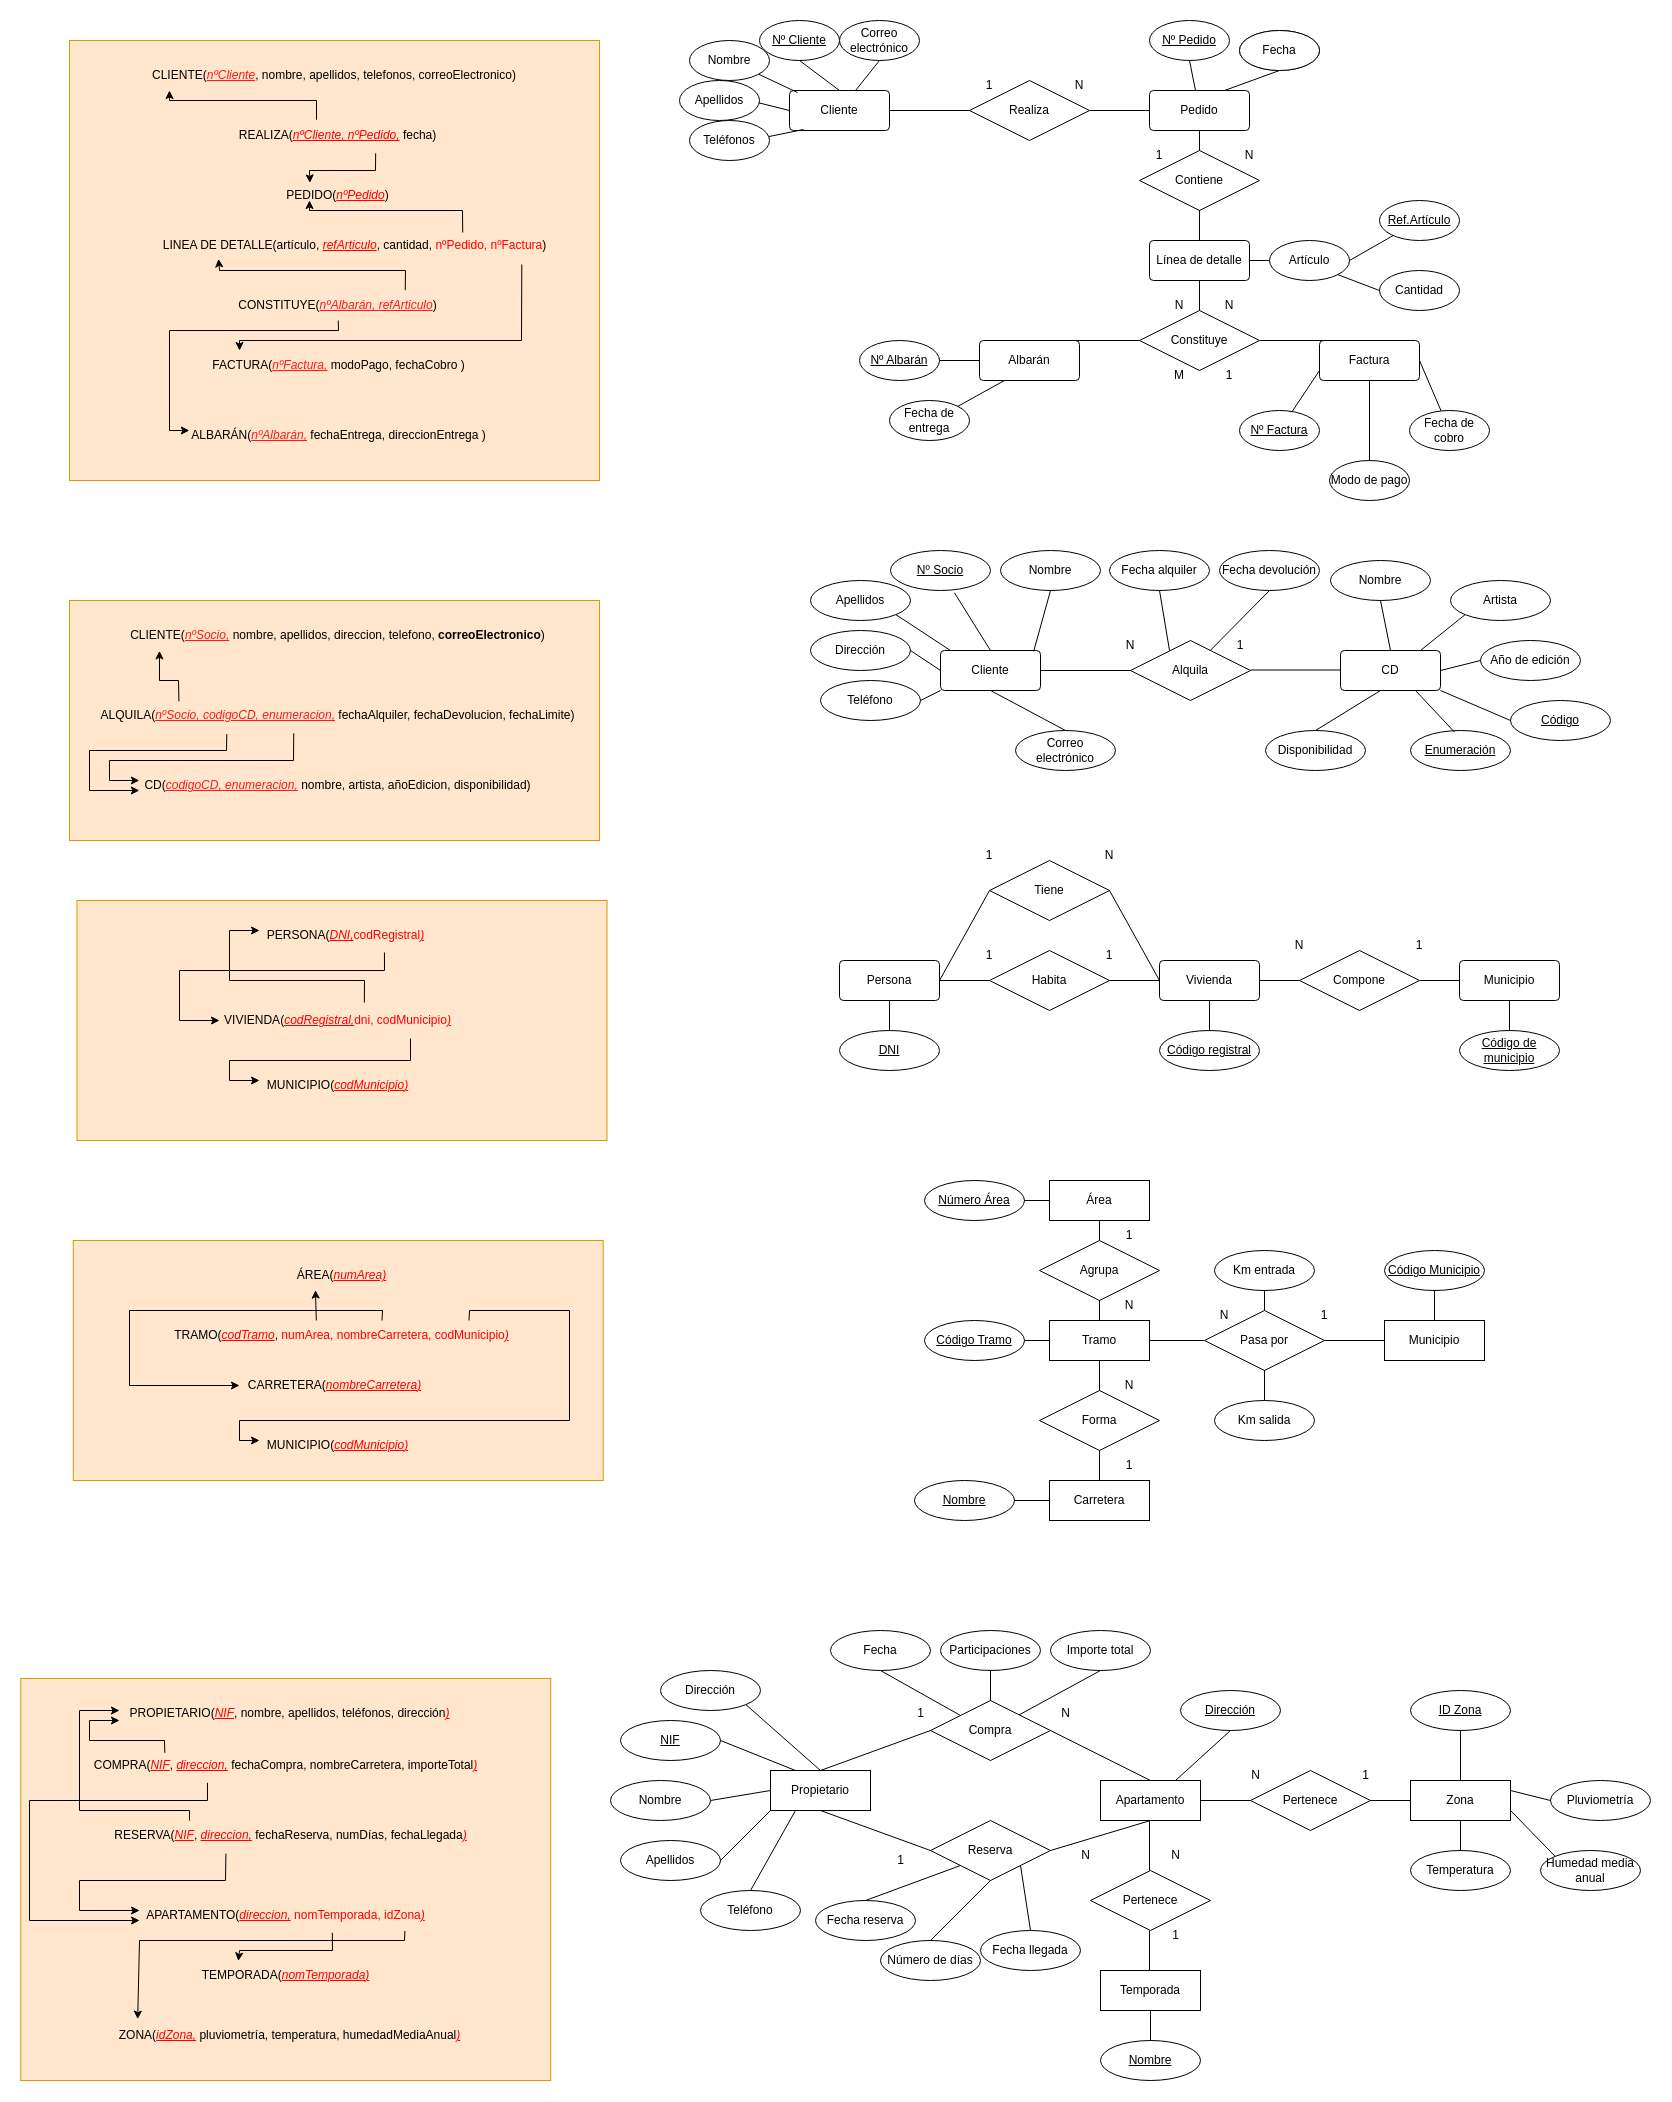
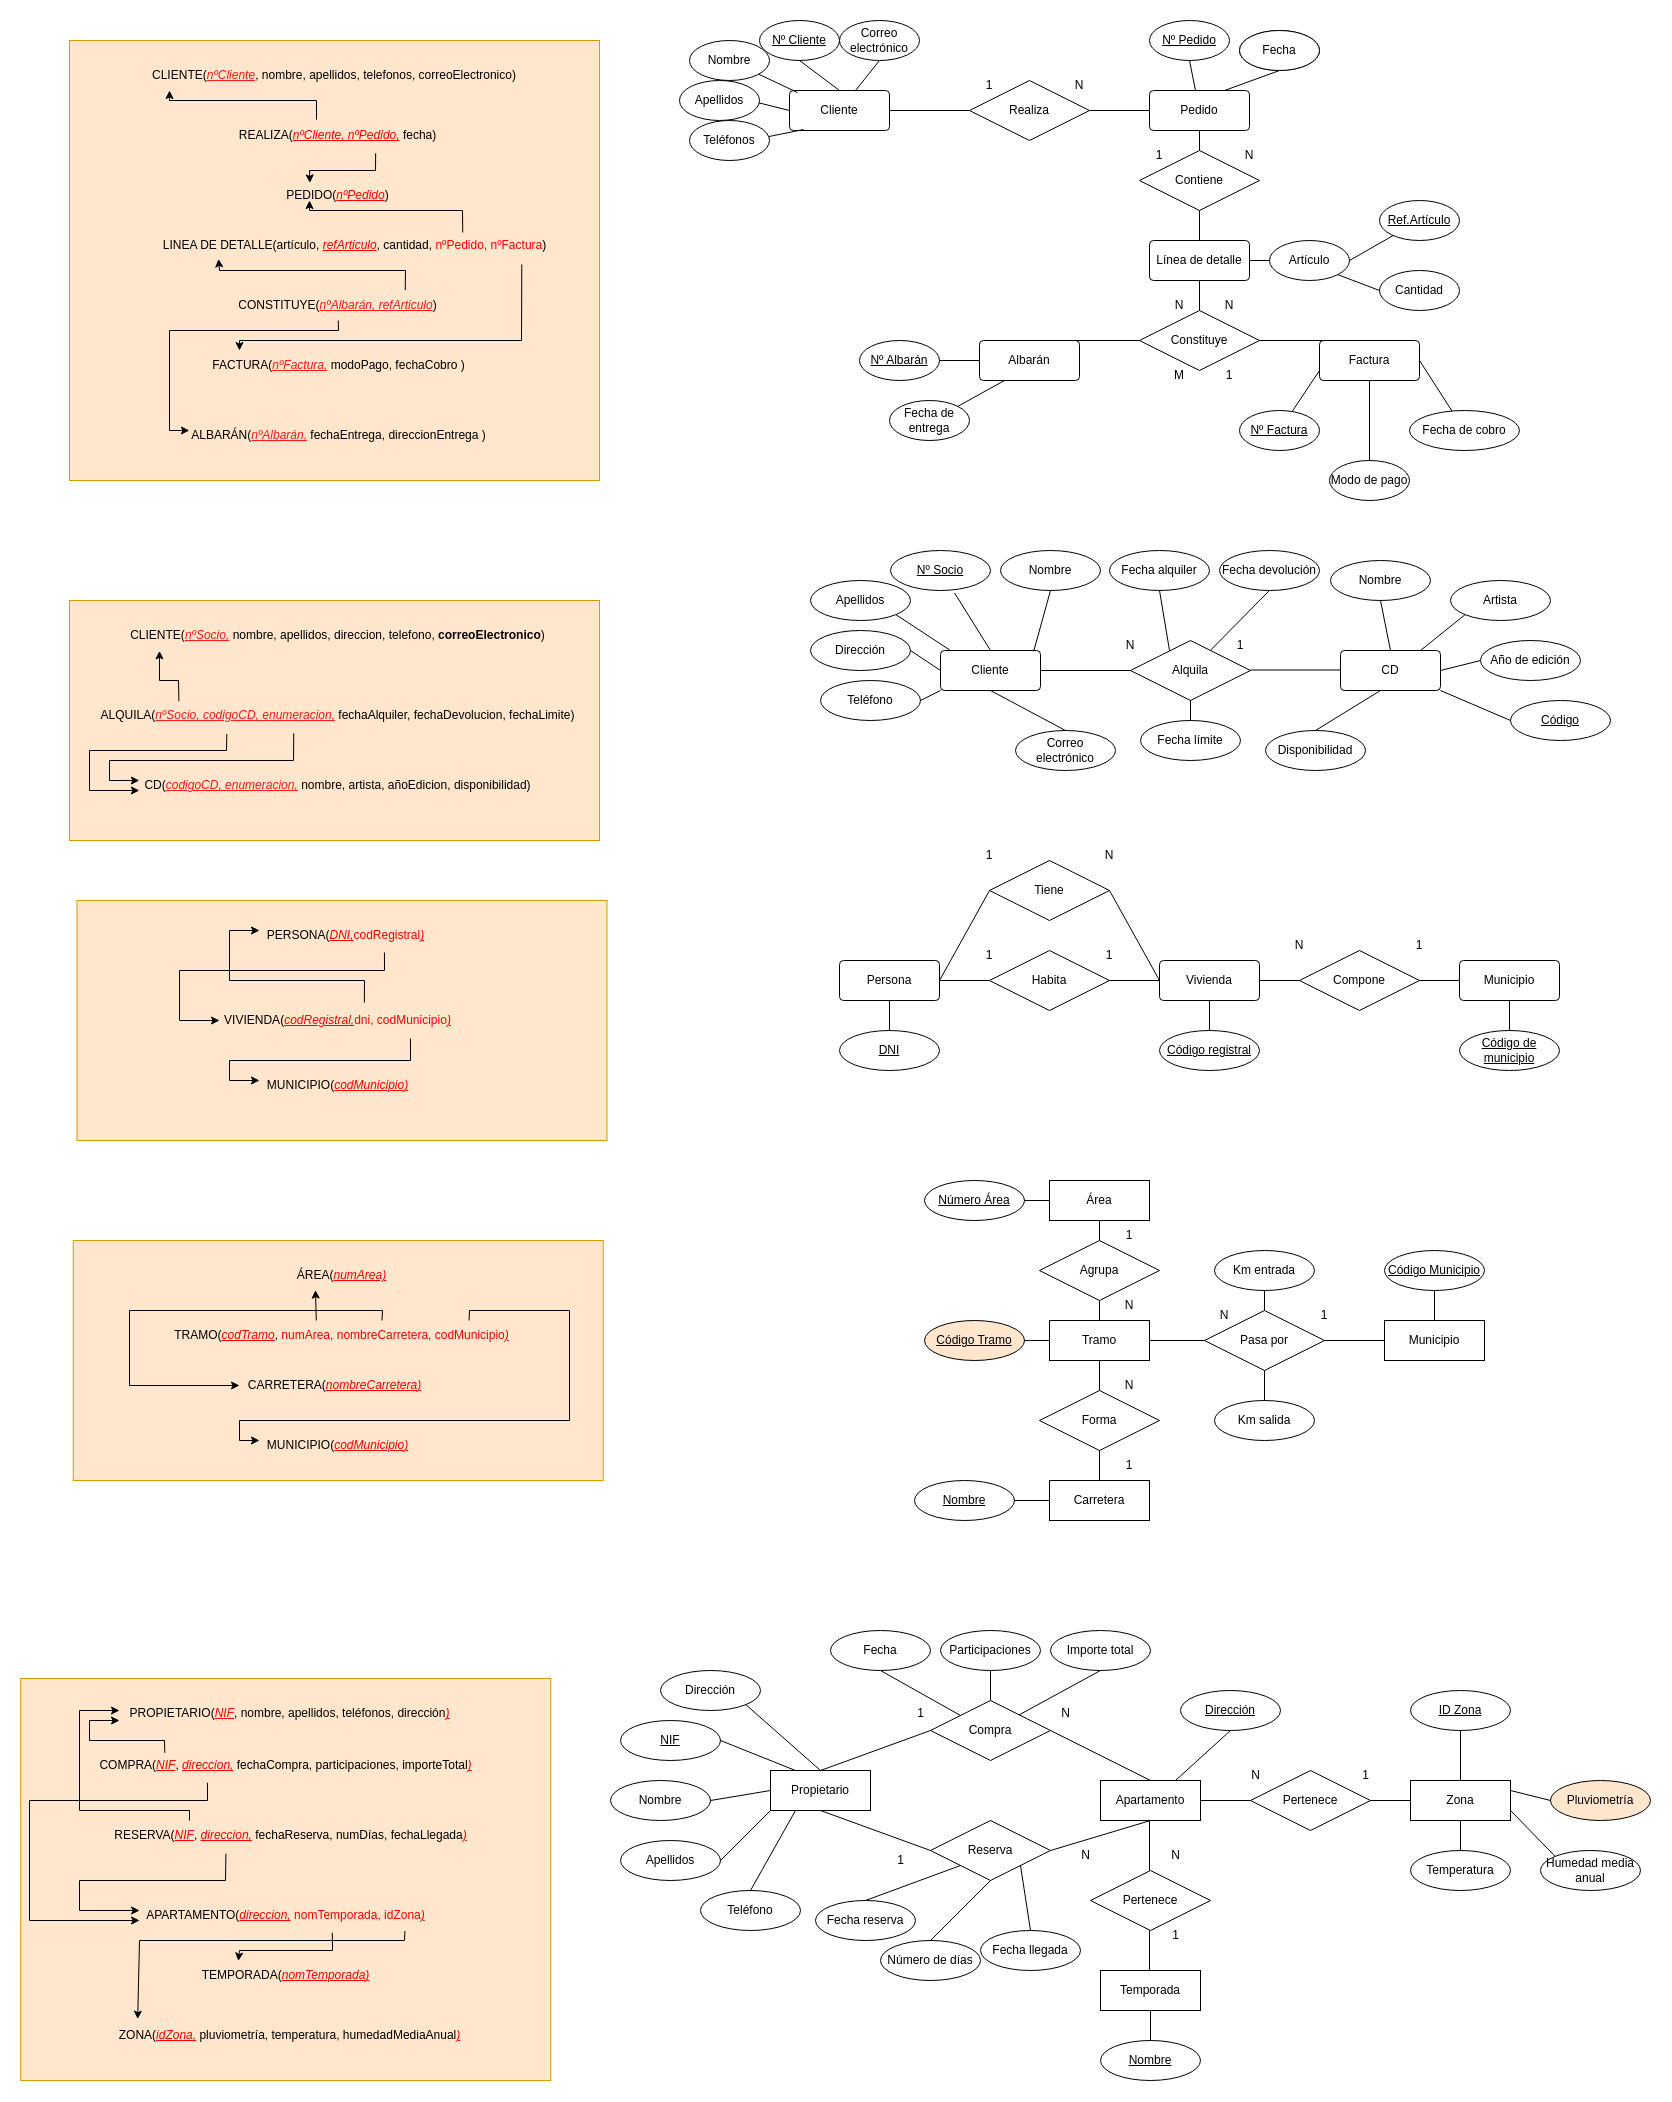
node "Fecha de cobro": size 80x40 -> 110x40
edge "Alquila" -- "Fecha límite": added
edge "CD" -- "Enumeración": removed
node "Fecha límite": added
node "Enumeración": removed
node "Código Tramo": fillcolor #ffffff -> #ffe6cc
node "COMPRA(NIF, direccion, fechaCompra, nombreCarretera, importeTotal)": label "COMPRA(NIF, direccion, fechaCompra, nombreCarretera, importeTotal)" -> "COMPRA(NIF, direccion, fechaCompra, participaciones, importeTotal)"
node "Pluviometría": fillcolor #ffffff -> #ffe6cc
